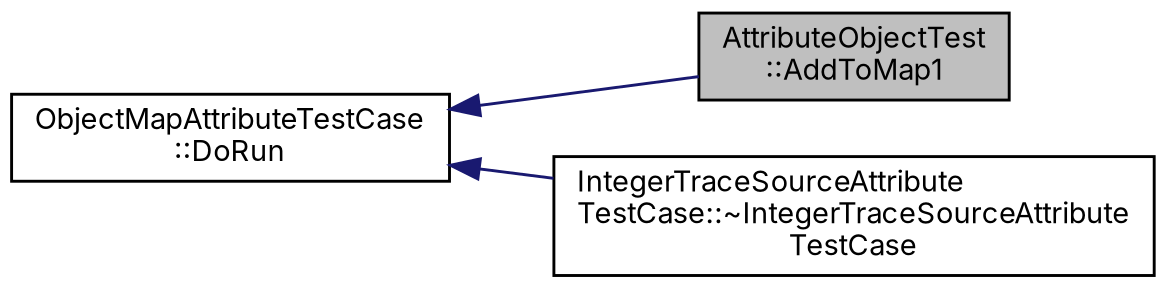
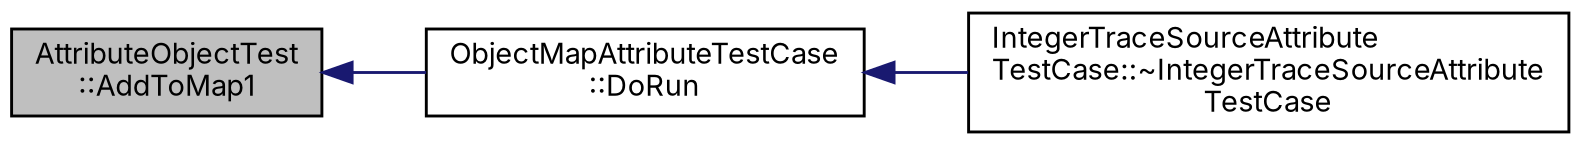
edge "AttributeObjectTest ::AddToMap1" -> "ObjectMapAttributeTestCase ::DoRun": reversed
